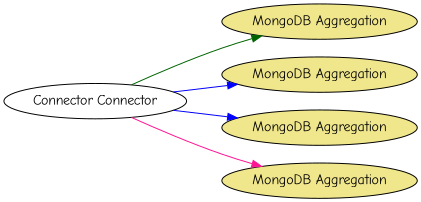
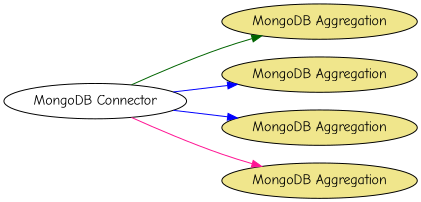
node "Connector Connector": label "Connector Connector" -> "MongoDB Connector"
